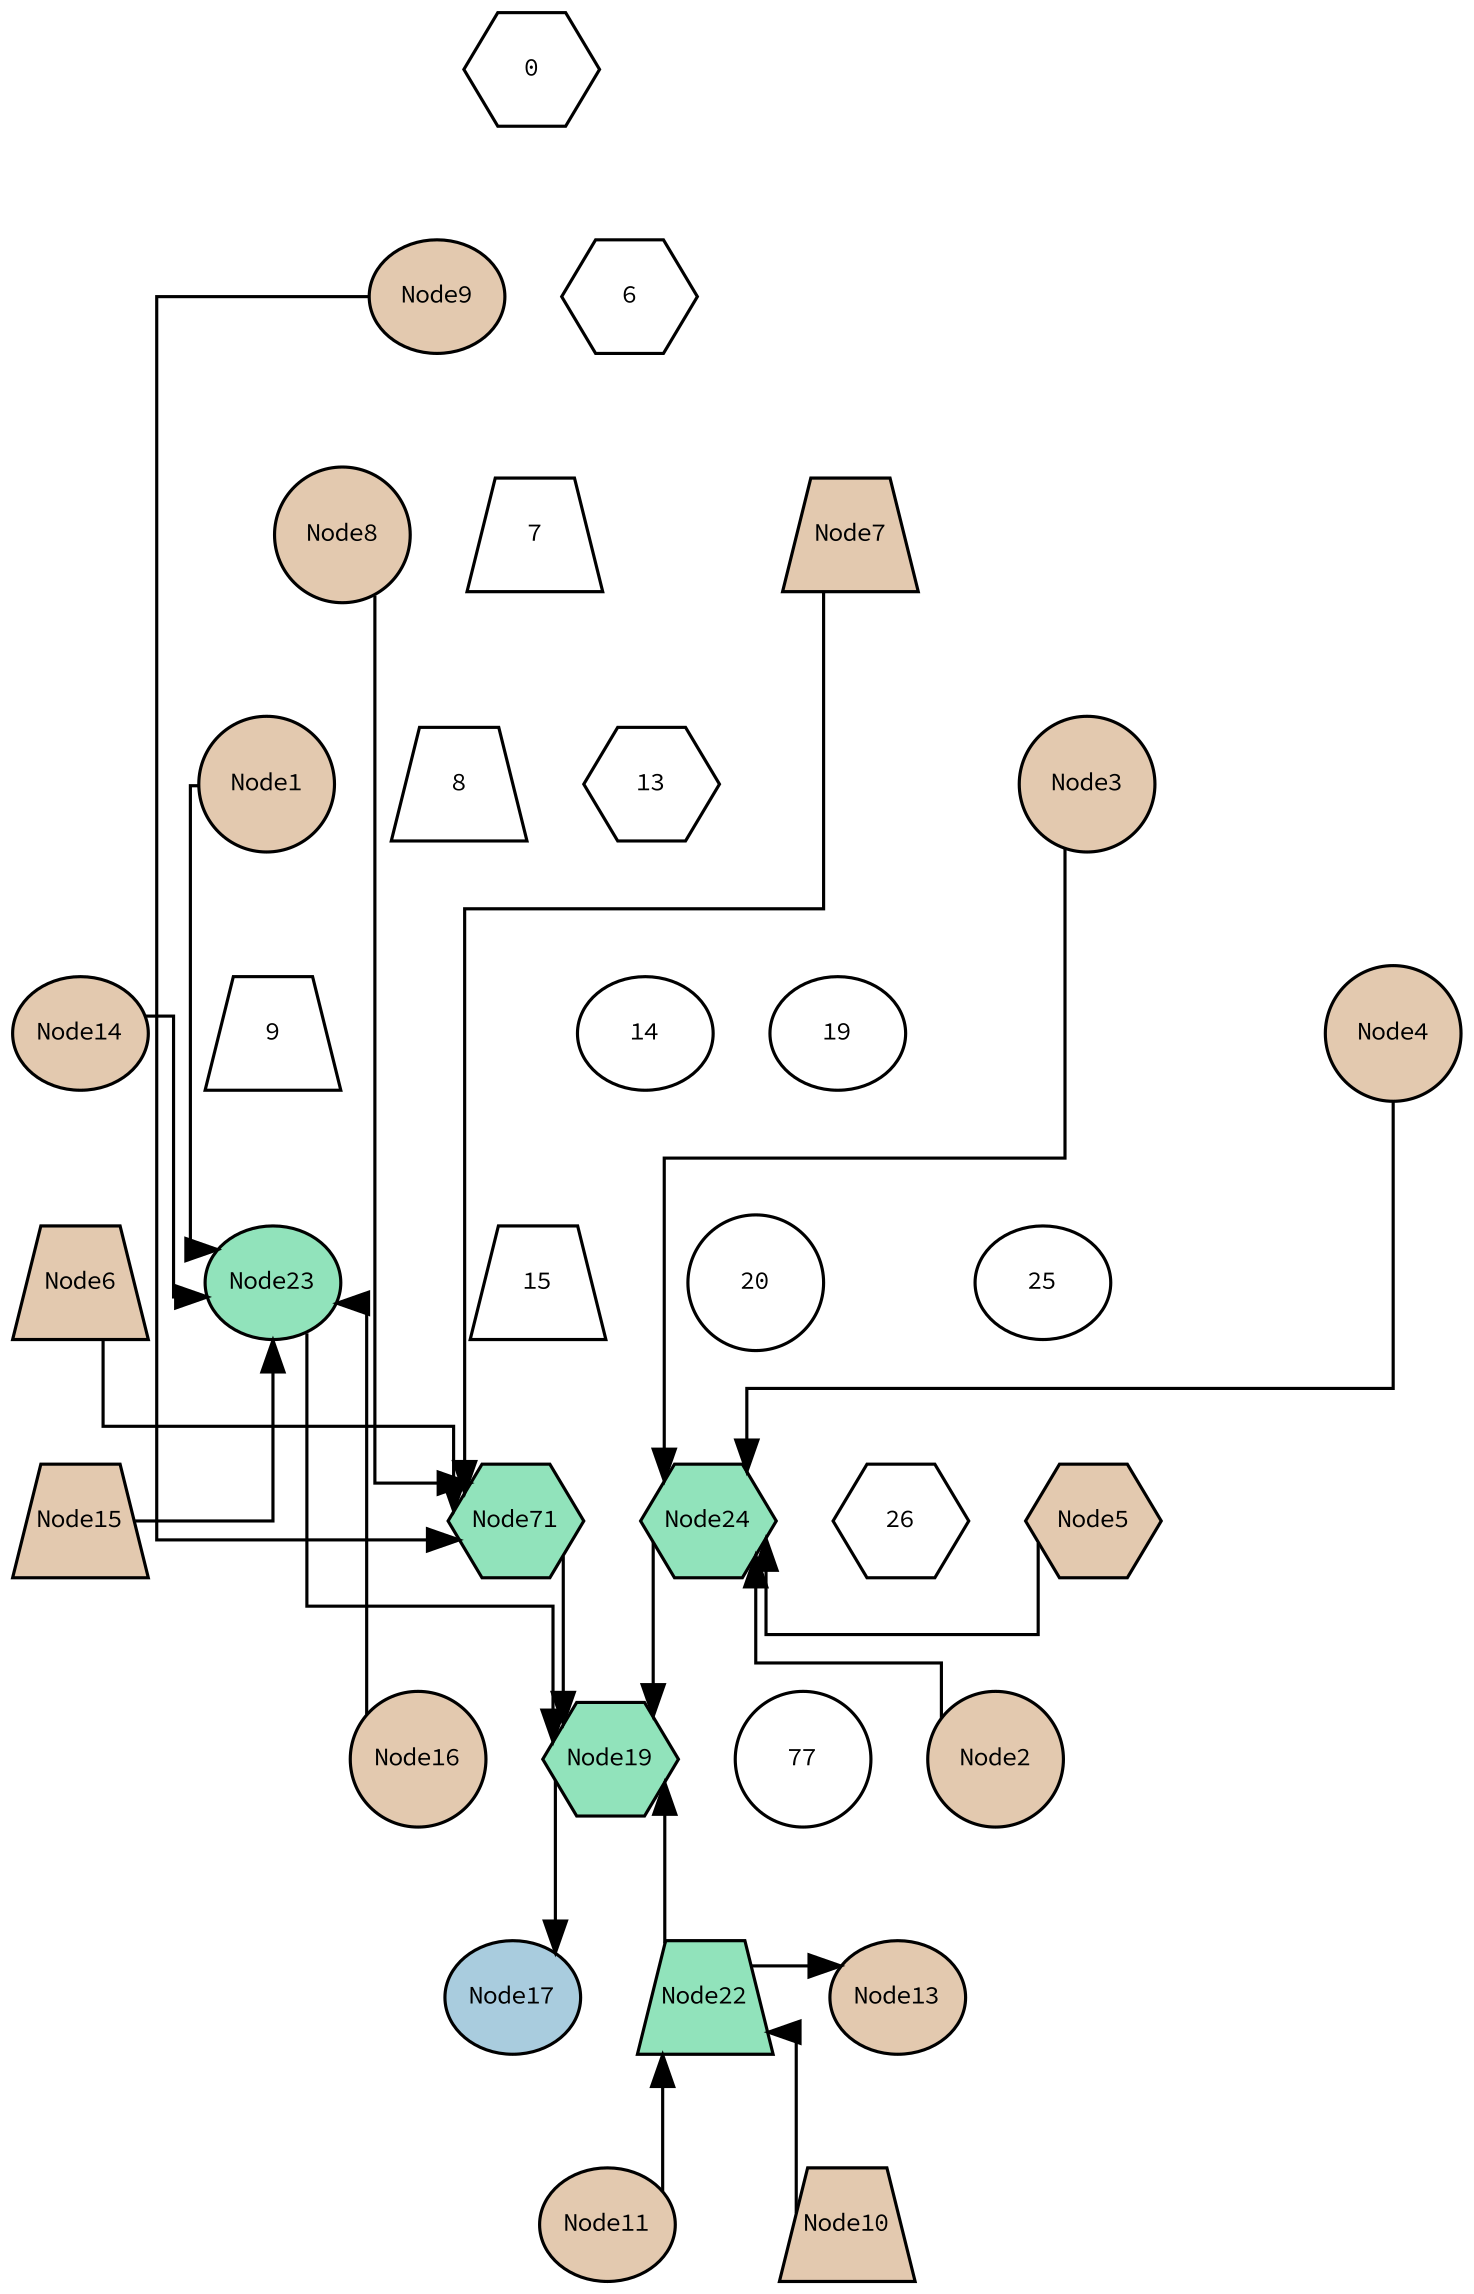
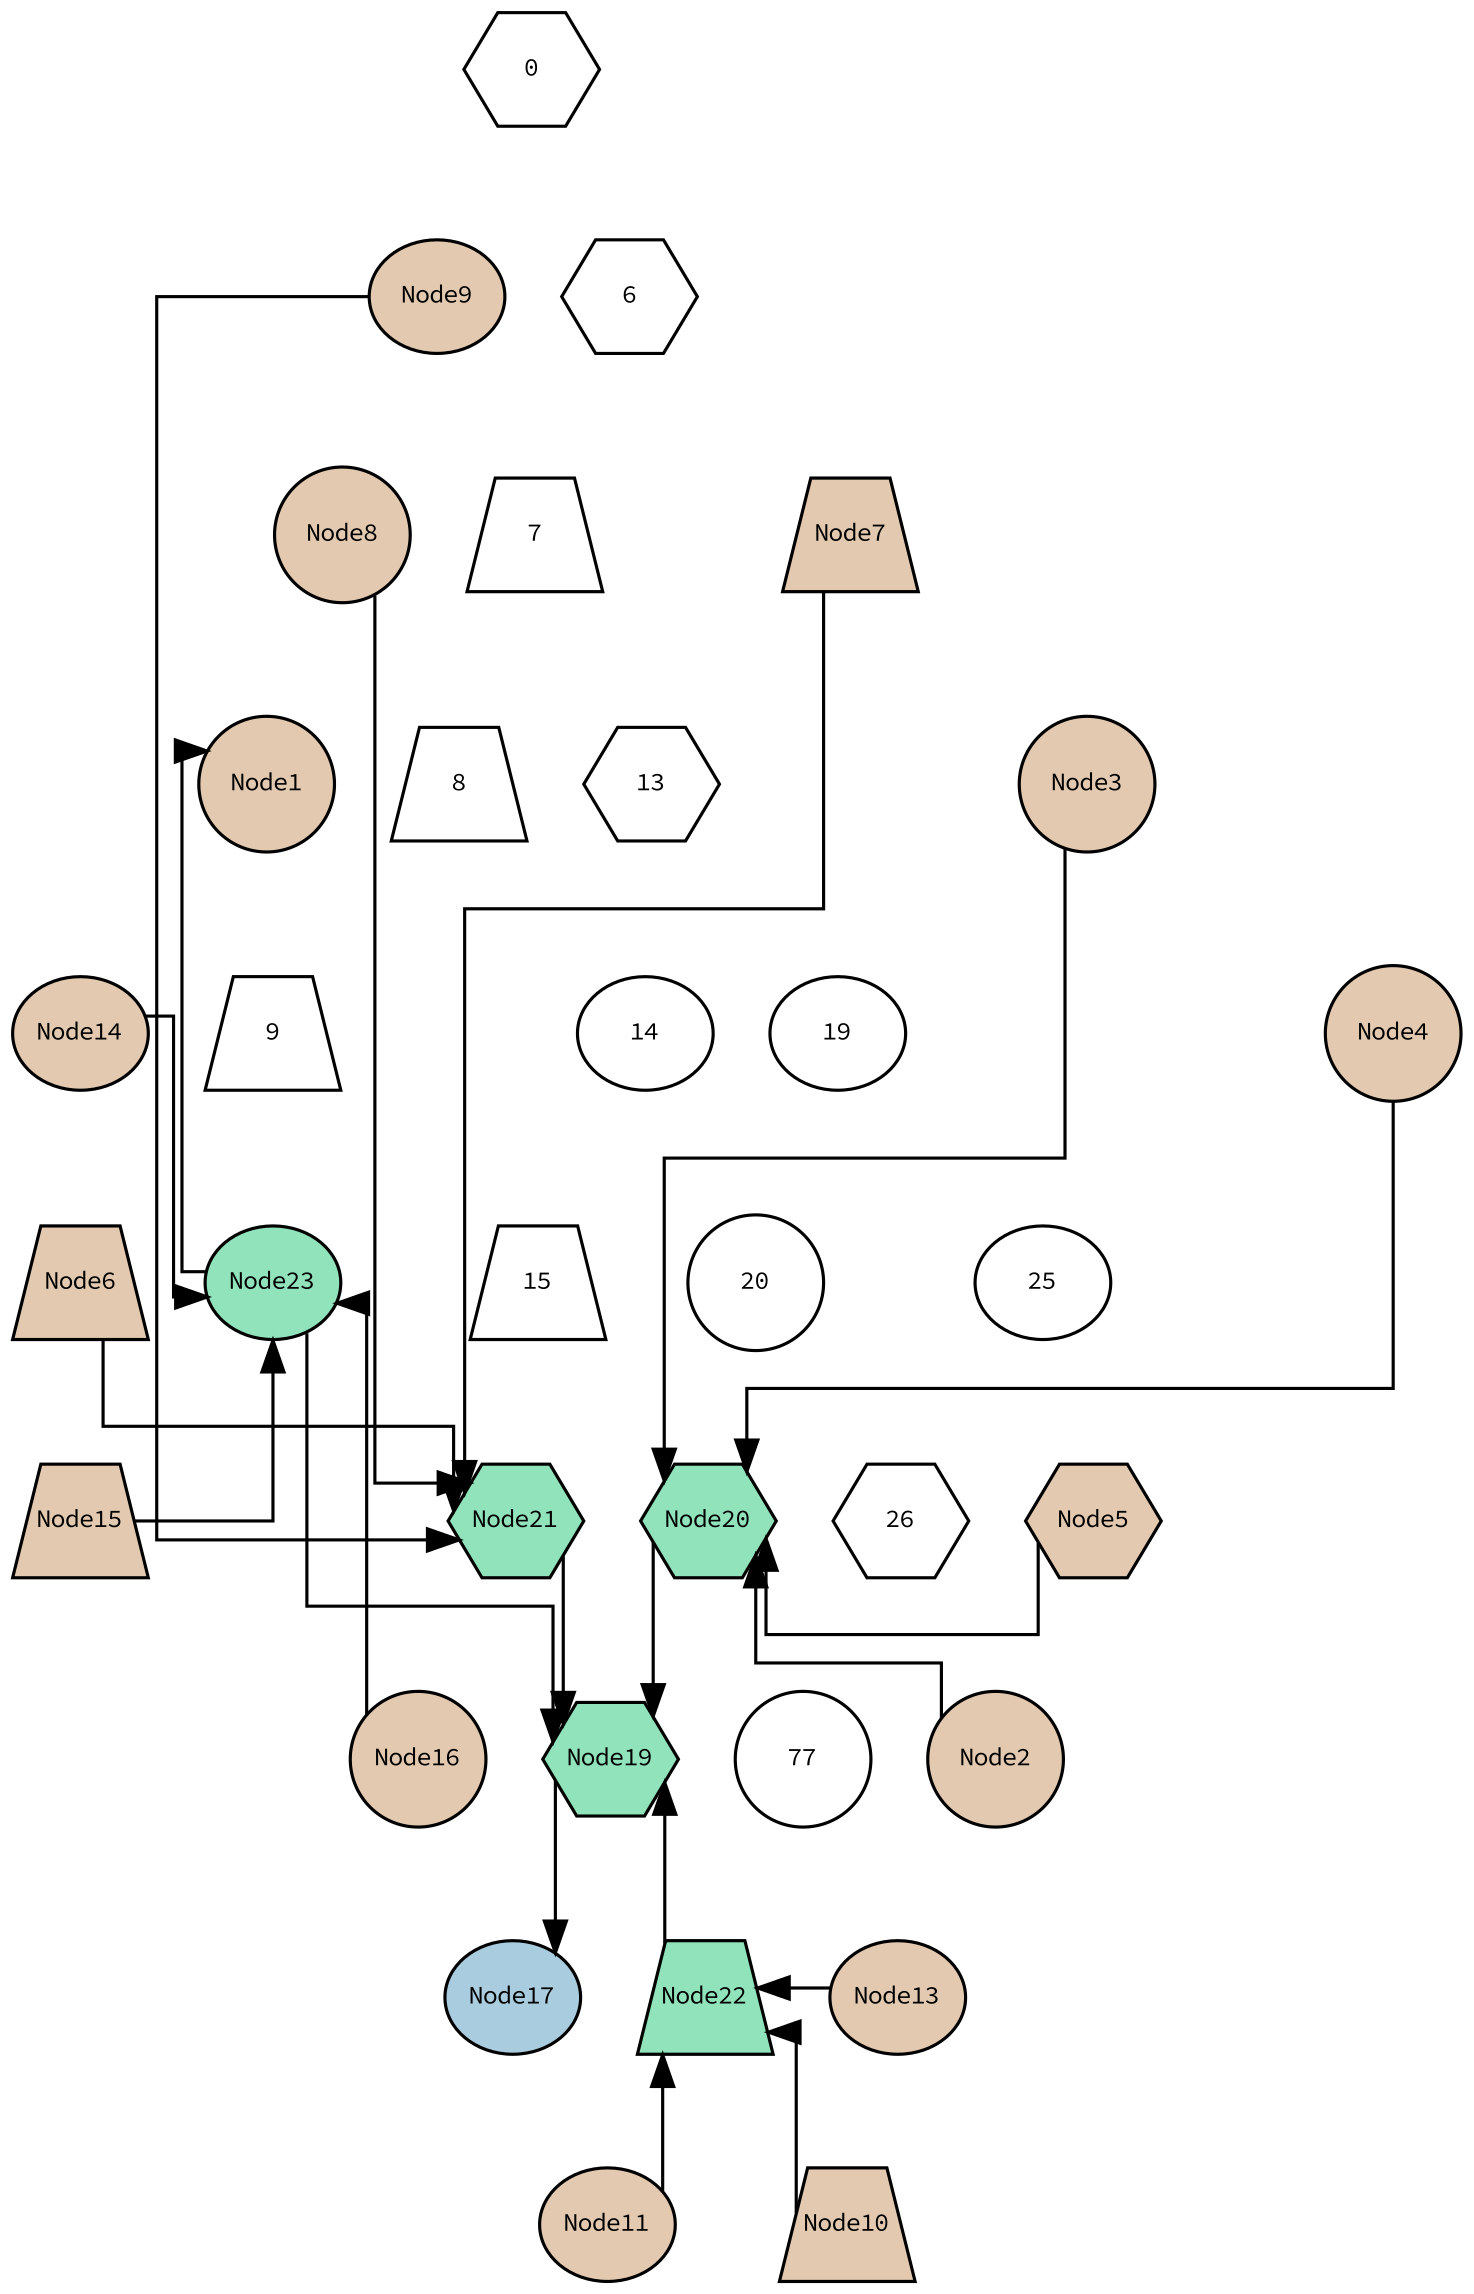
edge "Node1" -> "Node23": reversed
node "Node71": label "Node71" -> "Node21"
node "Node24": label "Node24" -> "Node20"
edge "Node22" -> "Node13": reversed
